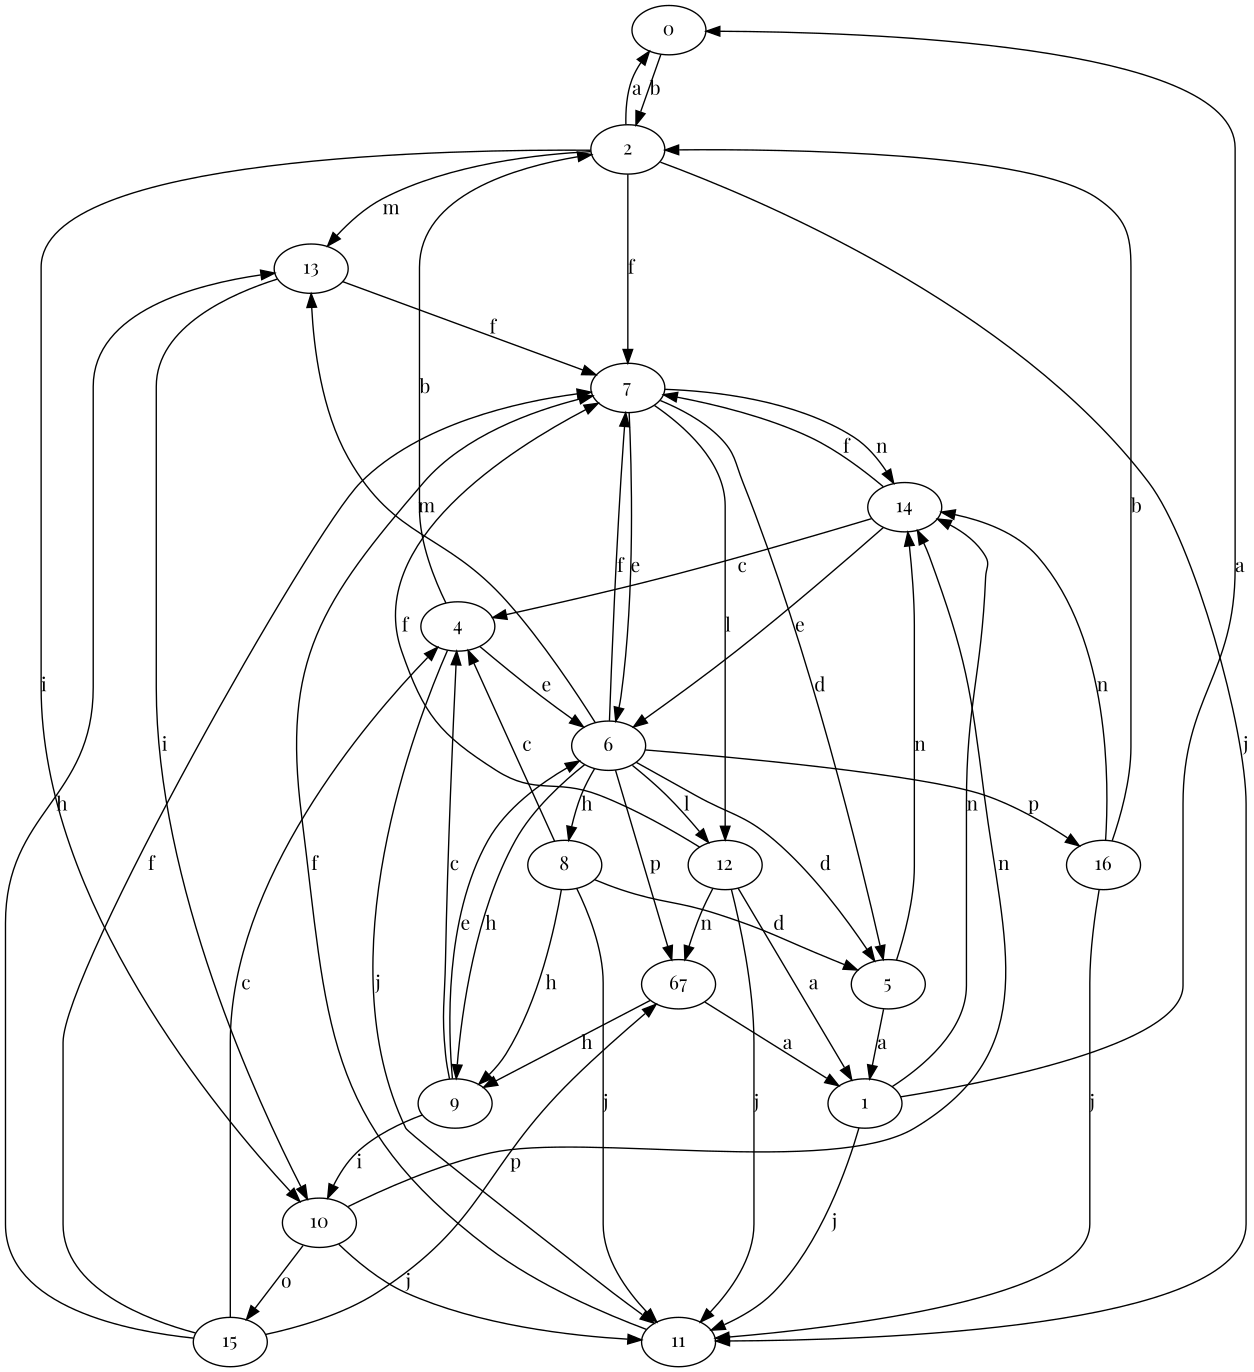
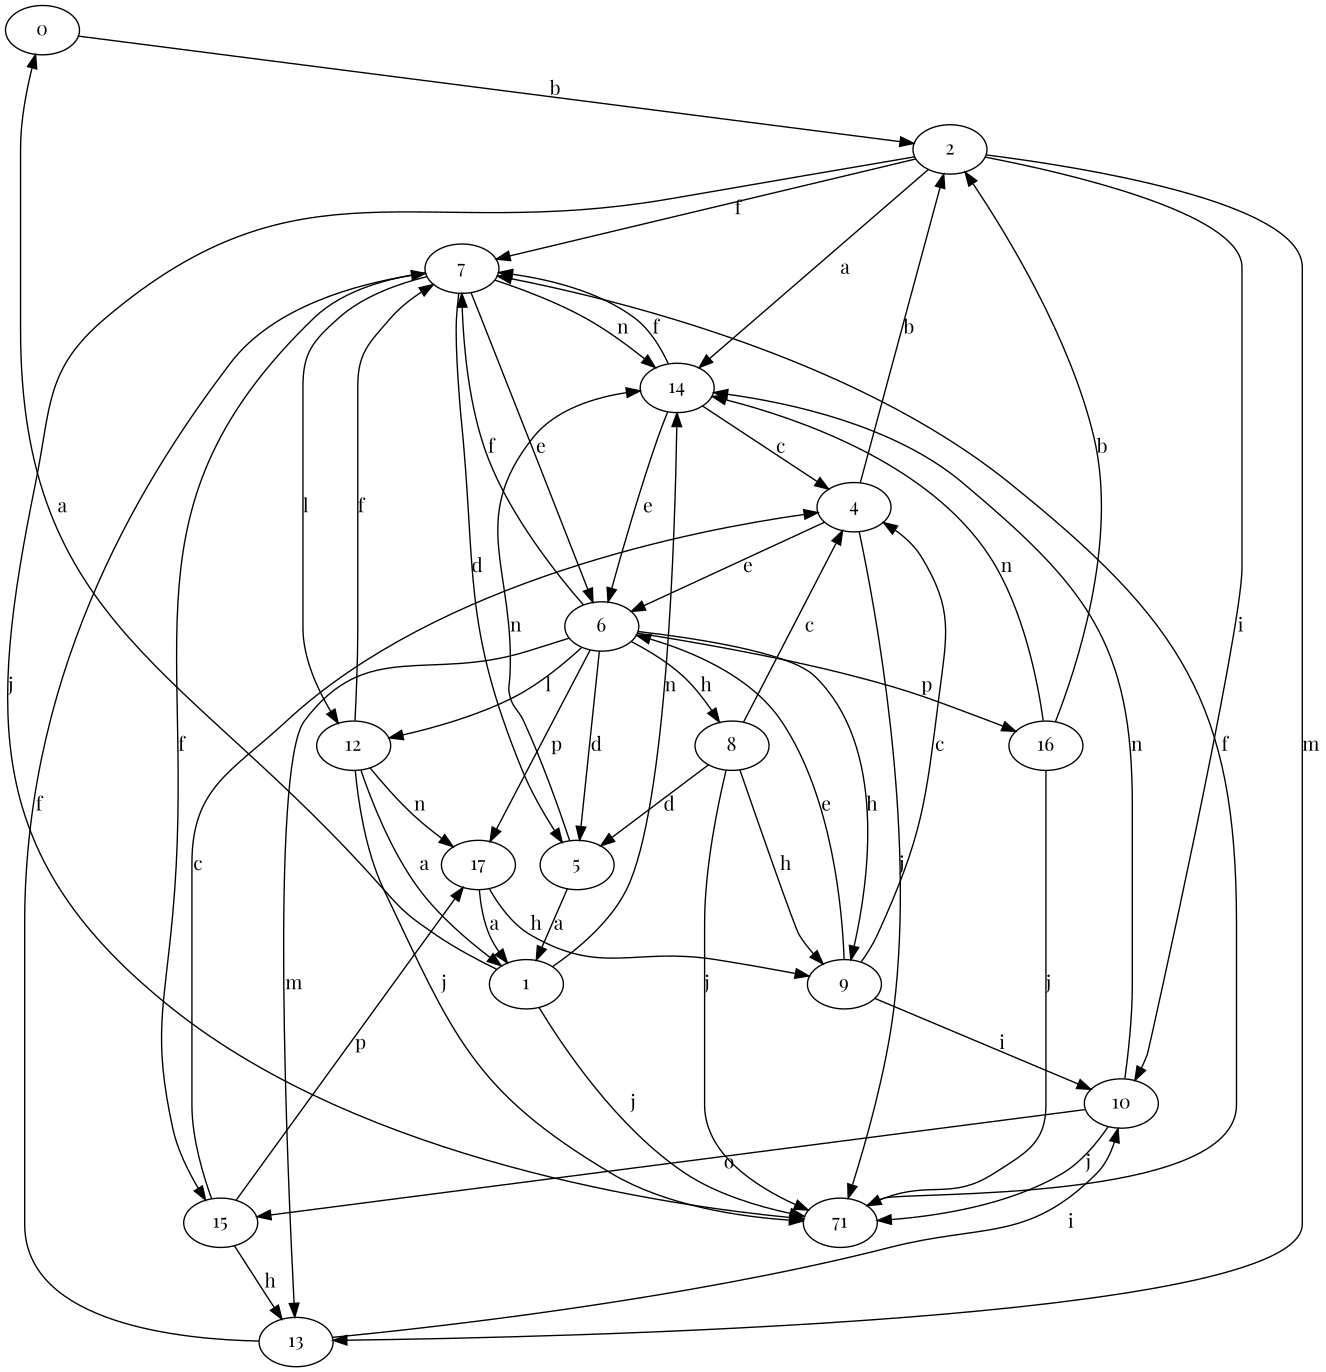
edge "2" -> "0": now "2" -> "14"
edge "15" -> "7": reversed
node "67": label "67" -> "17"
node "11": label "11" -> "71"
